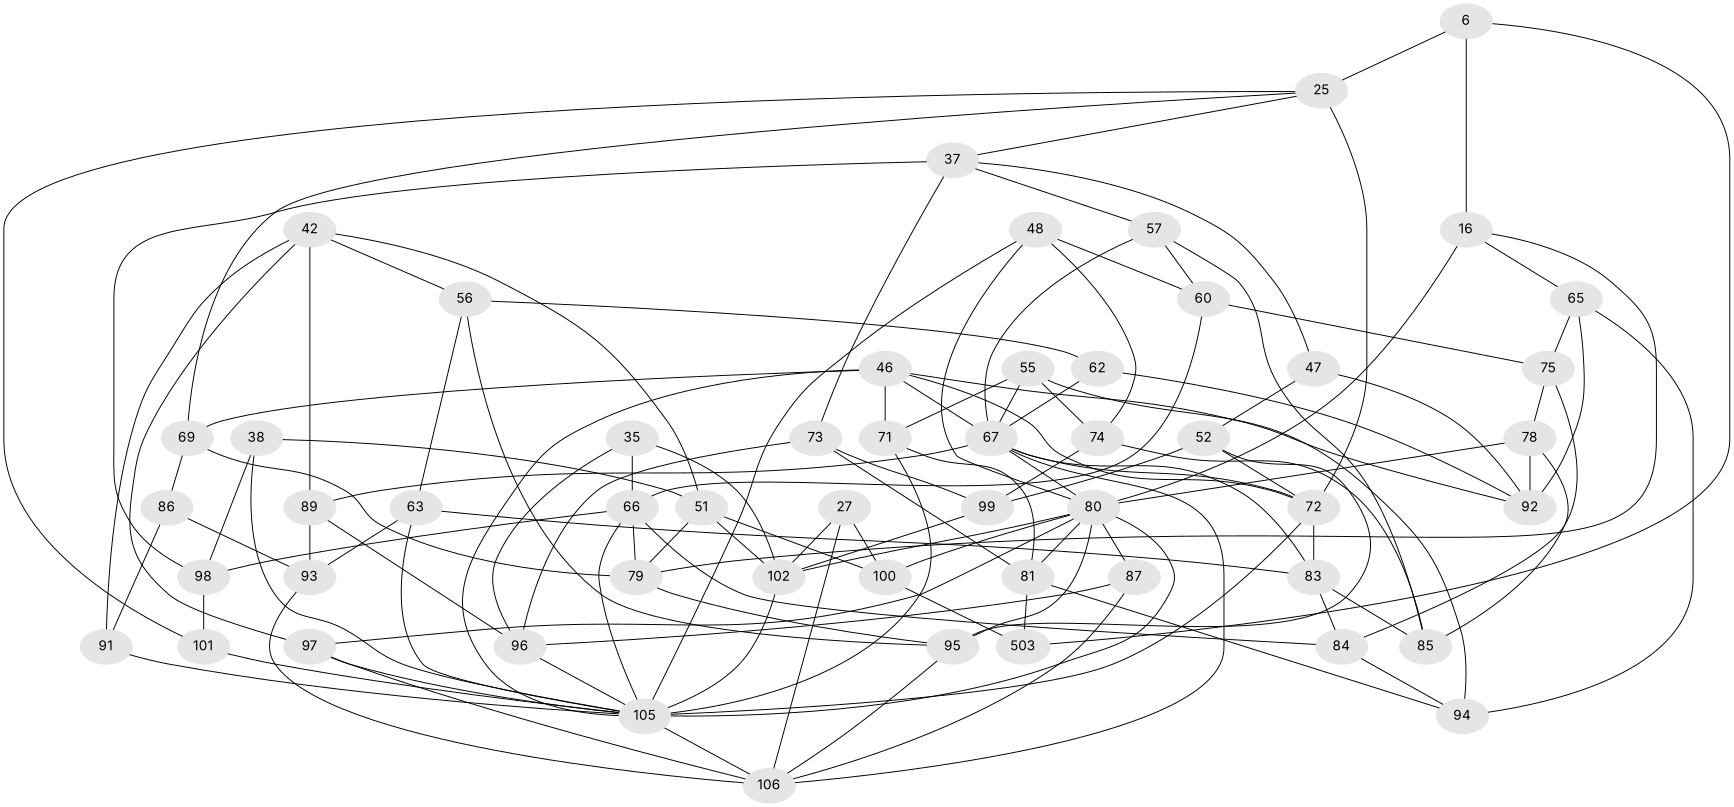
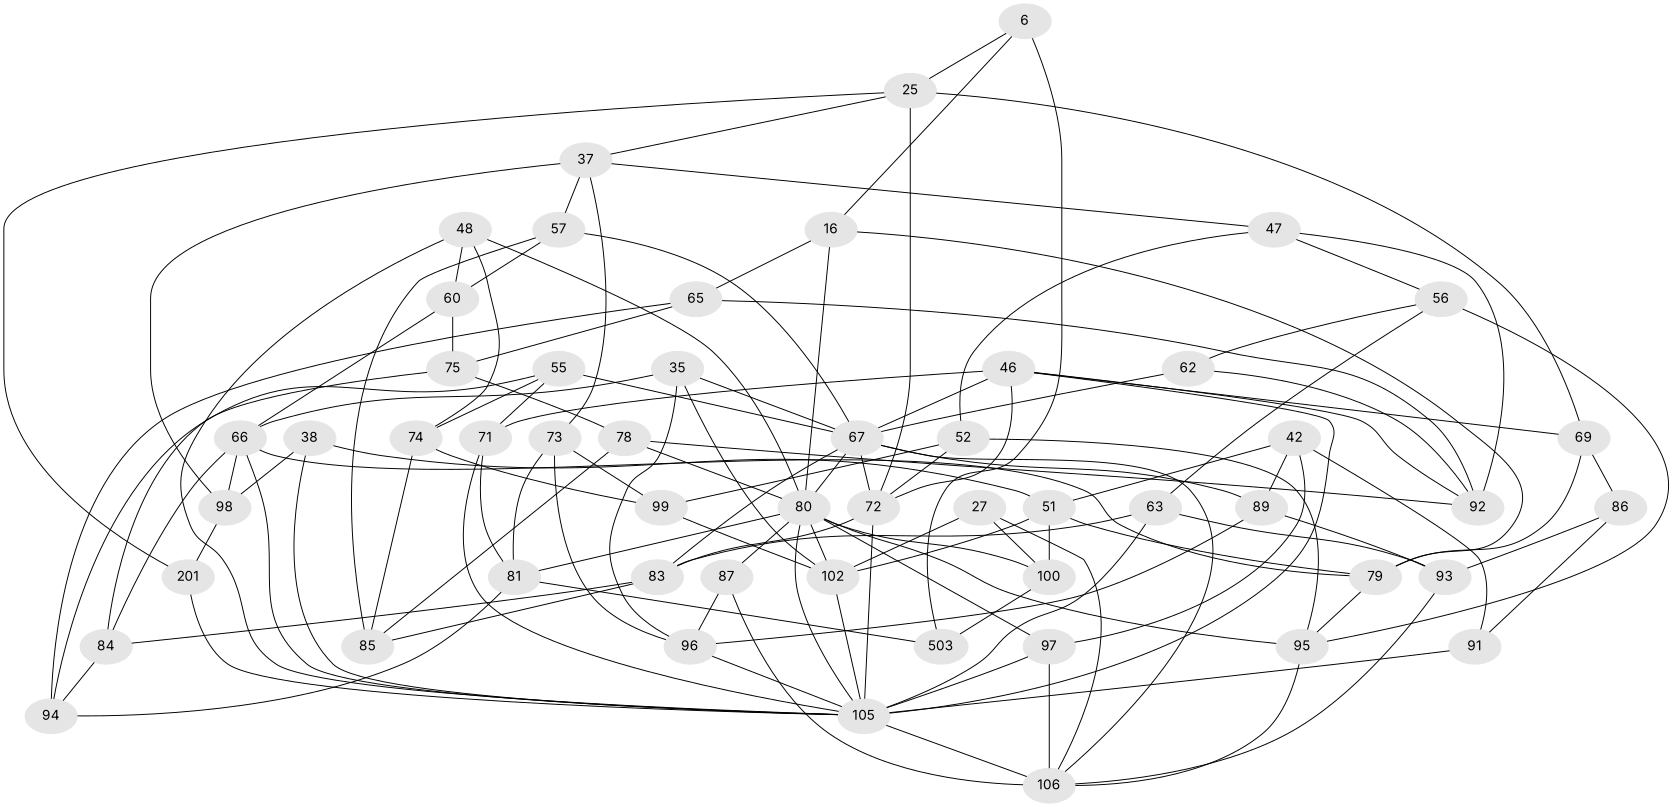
edge "42" -- "56": now "47" -- "56"
edge "35" -- "67": added
node "101": label "101" -> "201"
